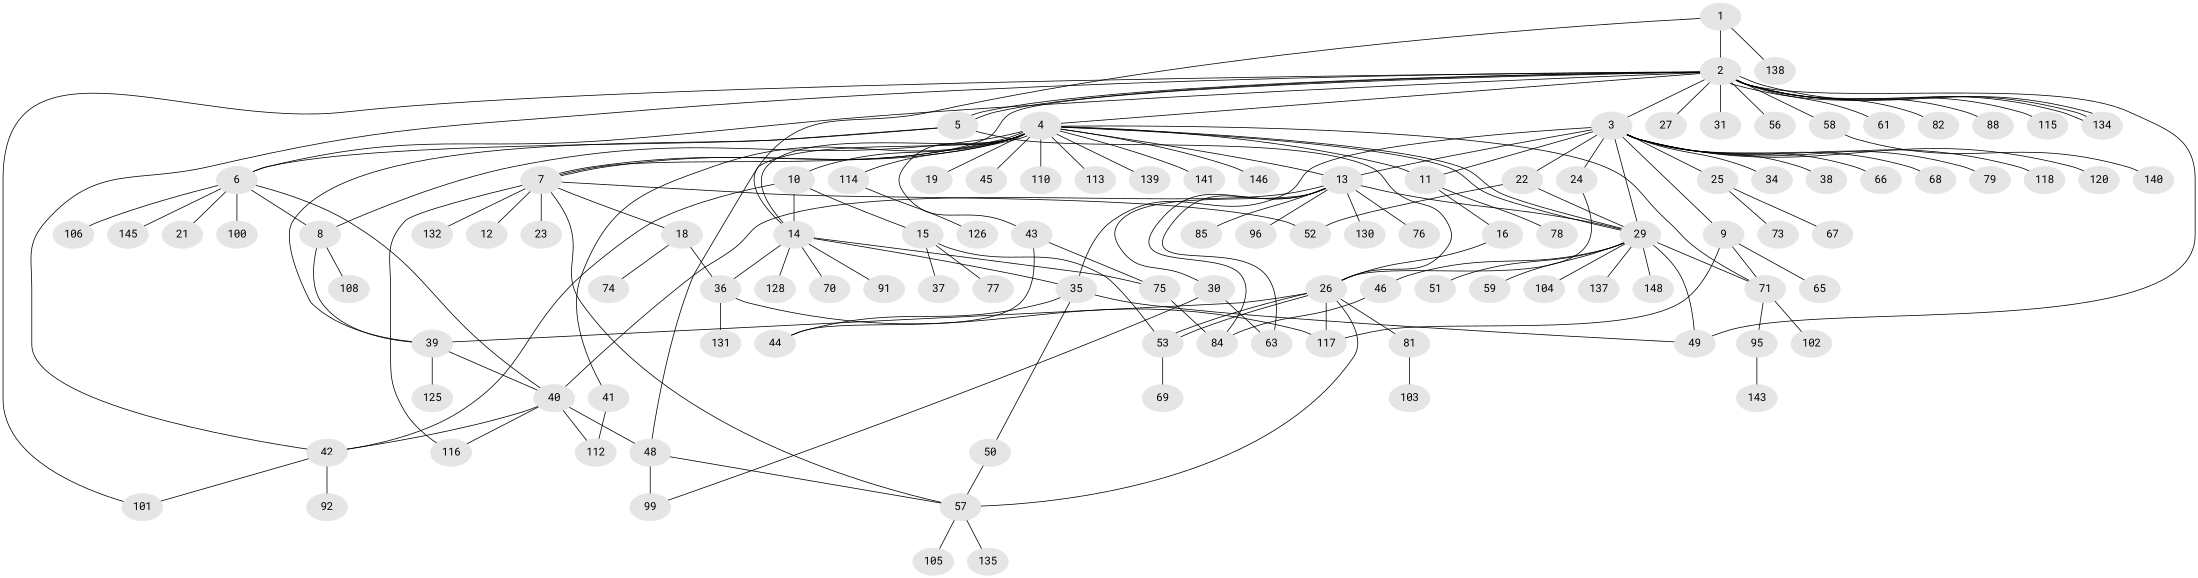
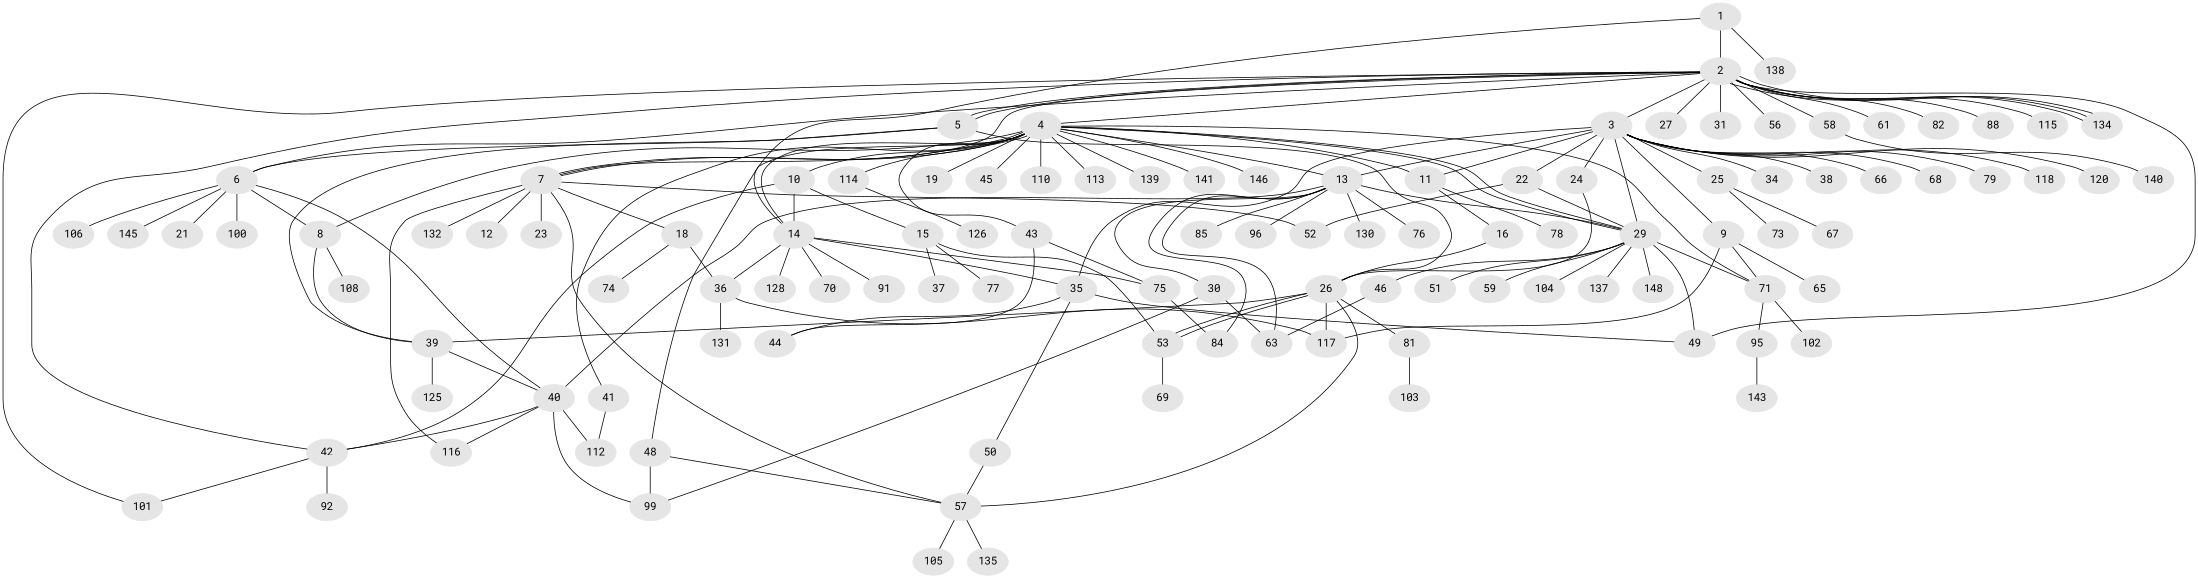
edge "46" -- "84": now "46" -- "63"
edge "40" -- "48": now "40" -- "99"
